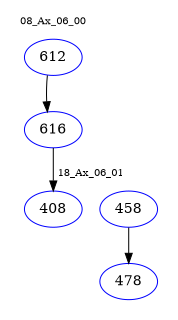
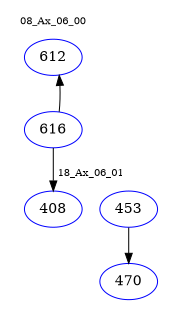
edge "612" -> "616": reversed
node "458": label "458" -> "453"
node "478": label "478" -> "470"
